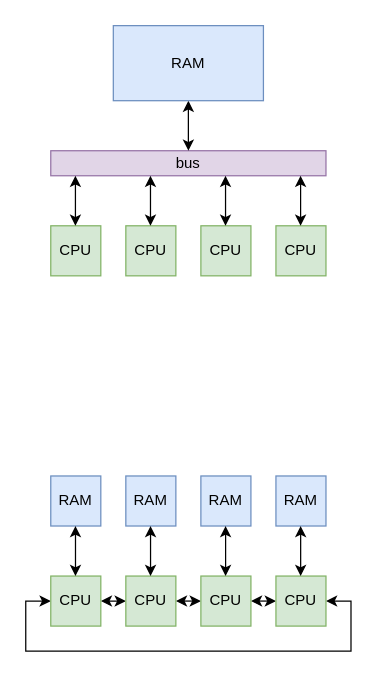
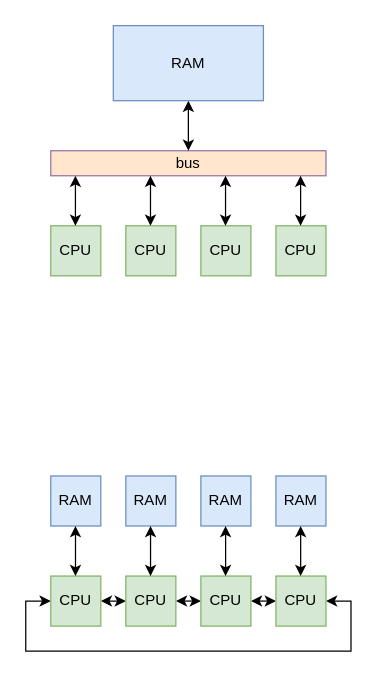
node "bus": fillcolor #e1d5e7 -> #ffe6cc
